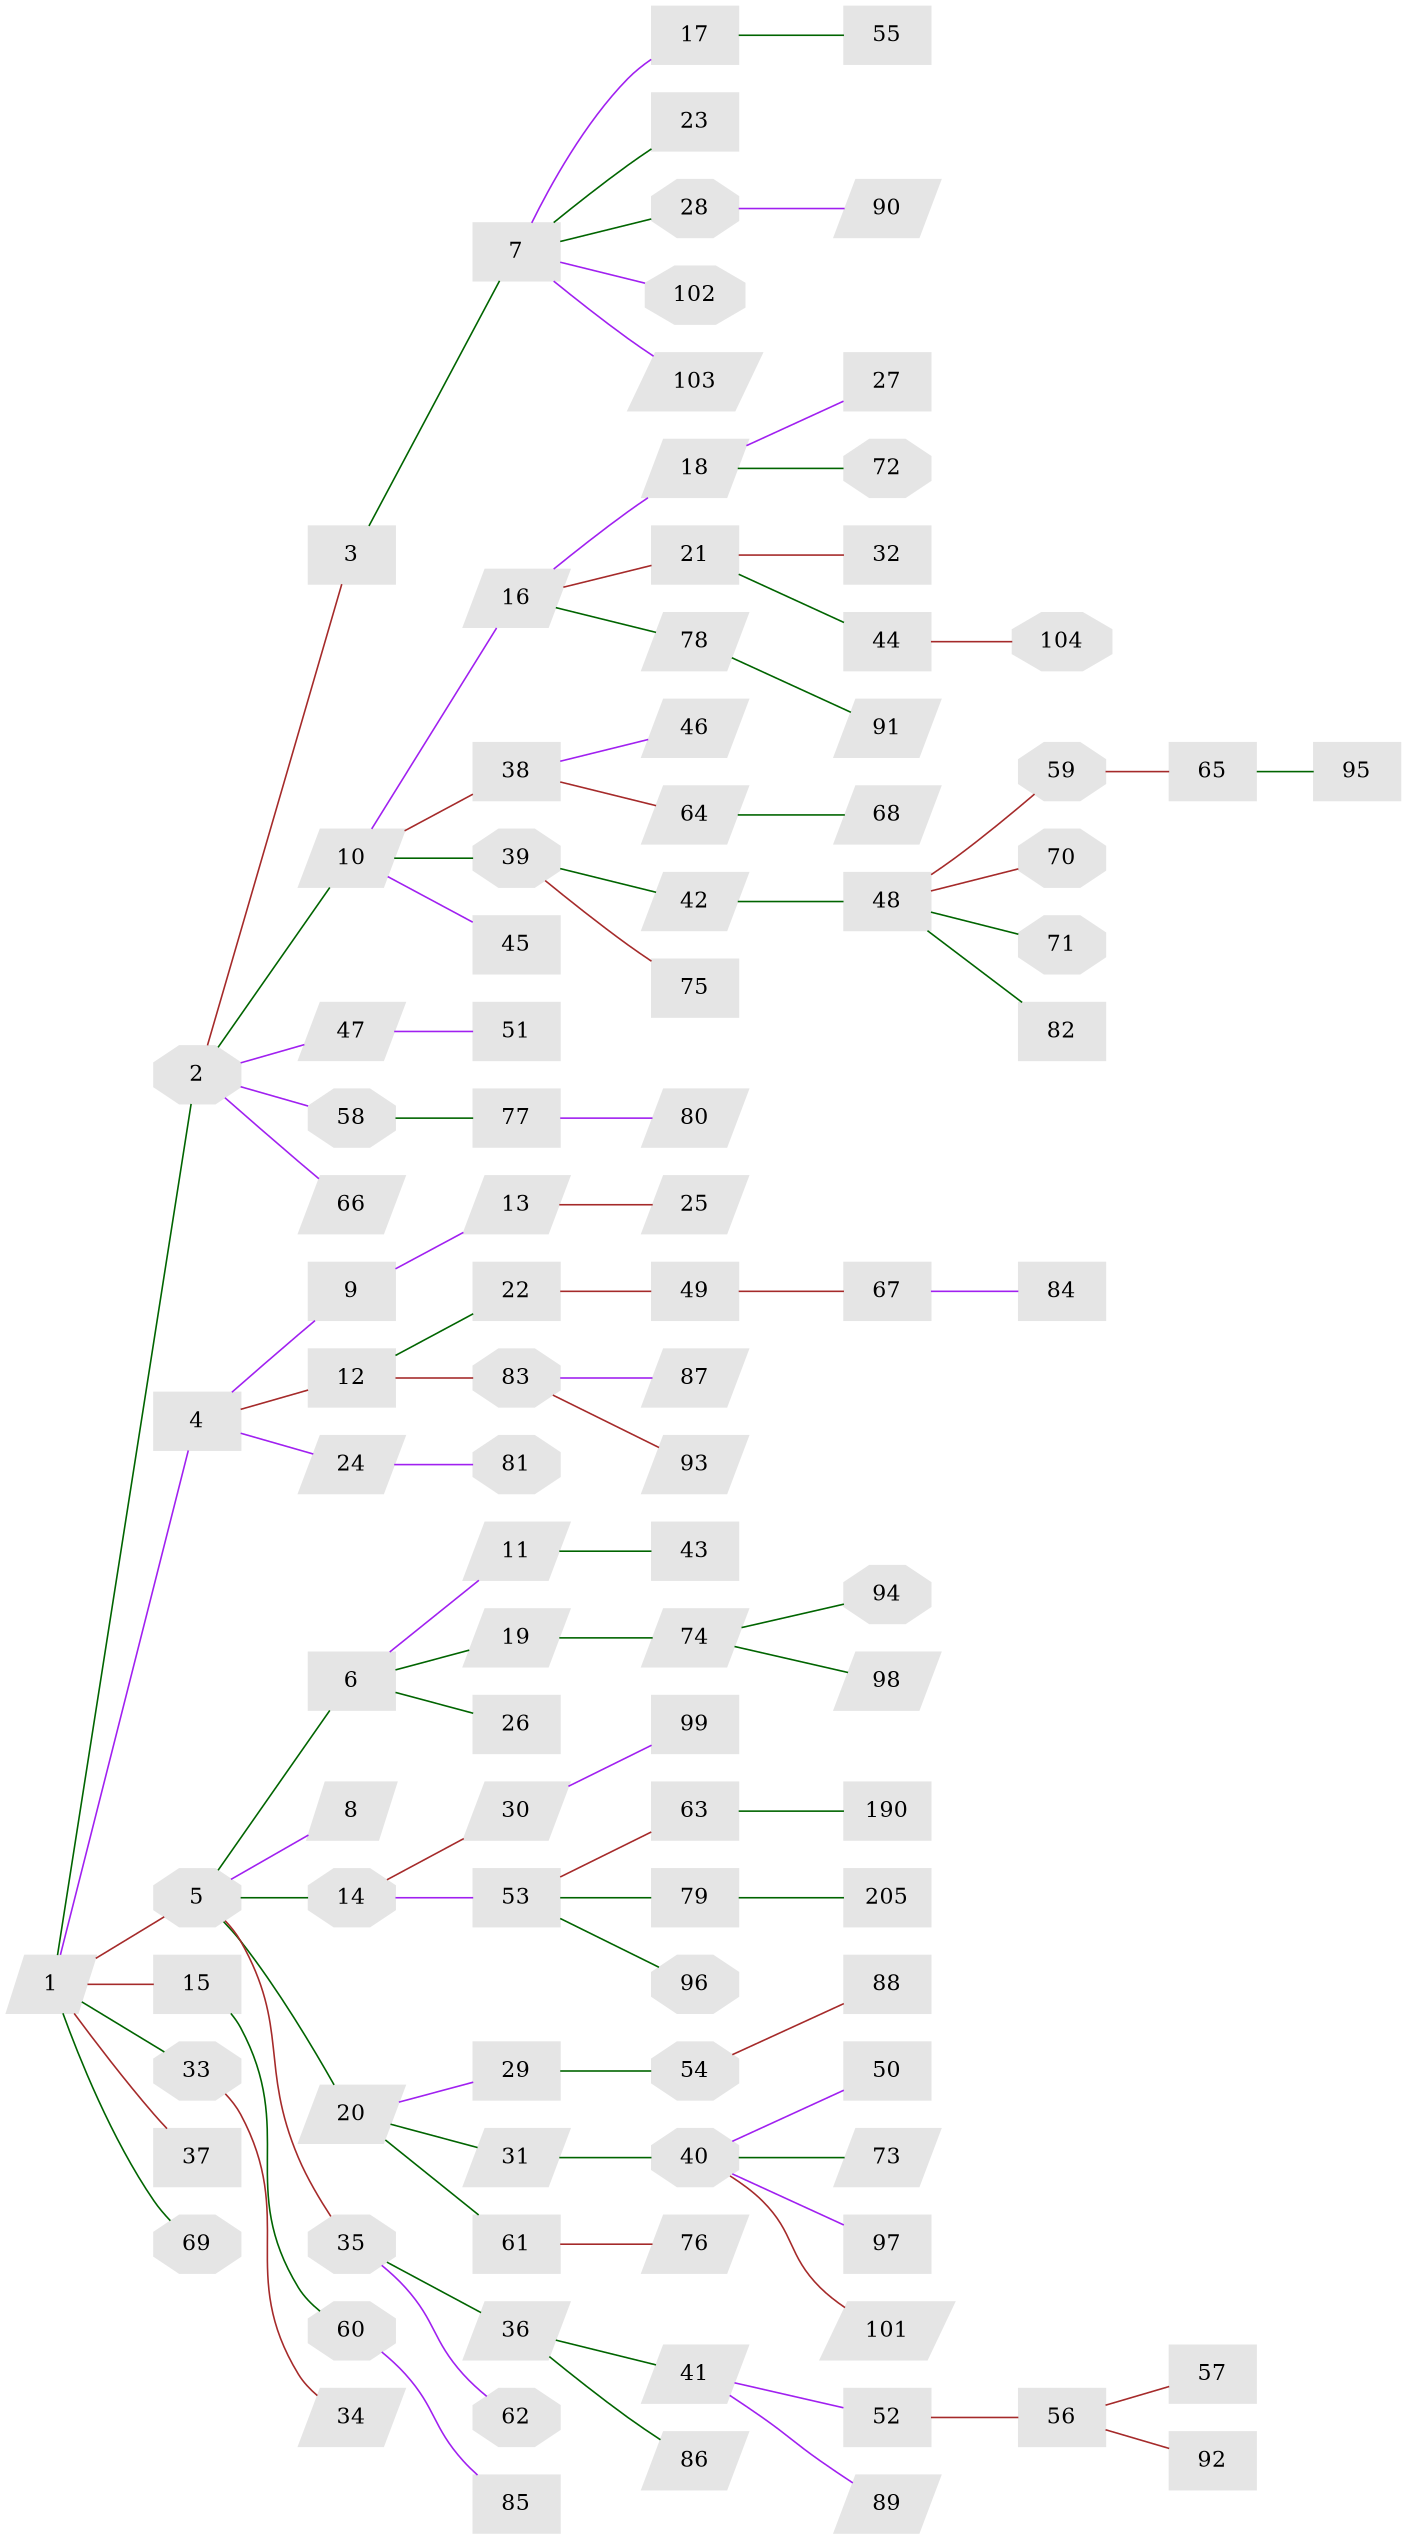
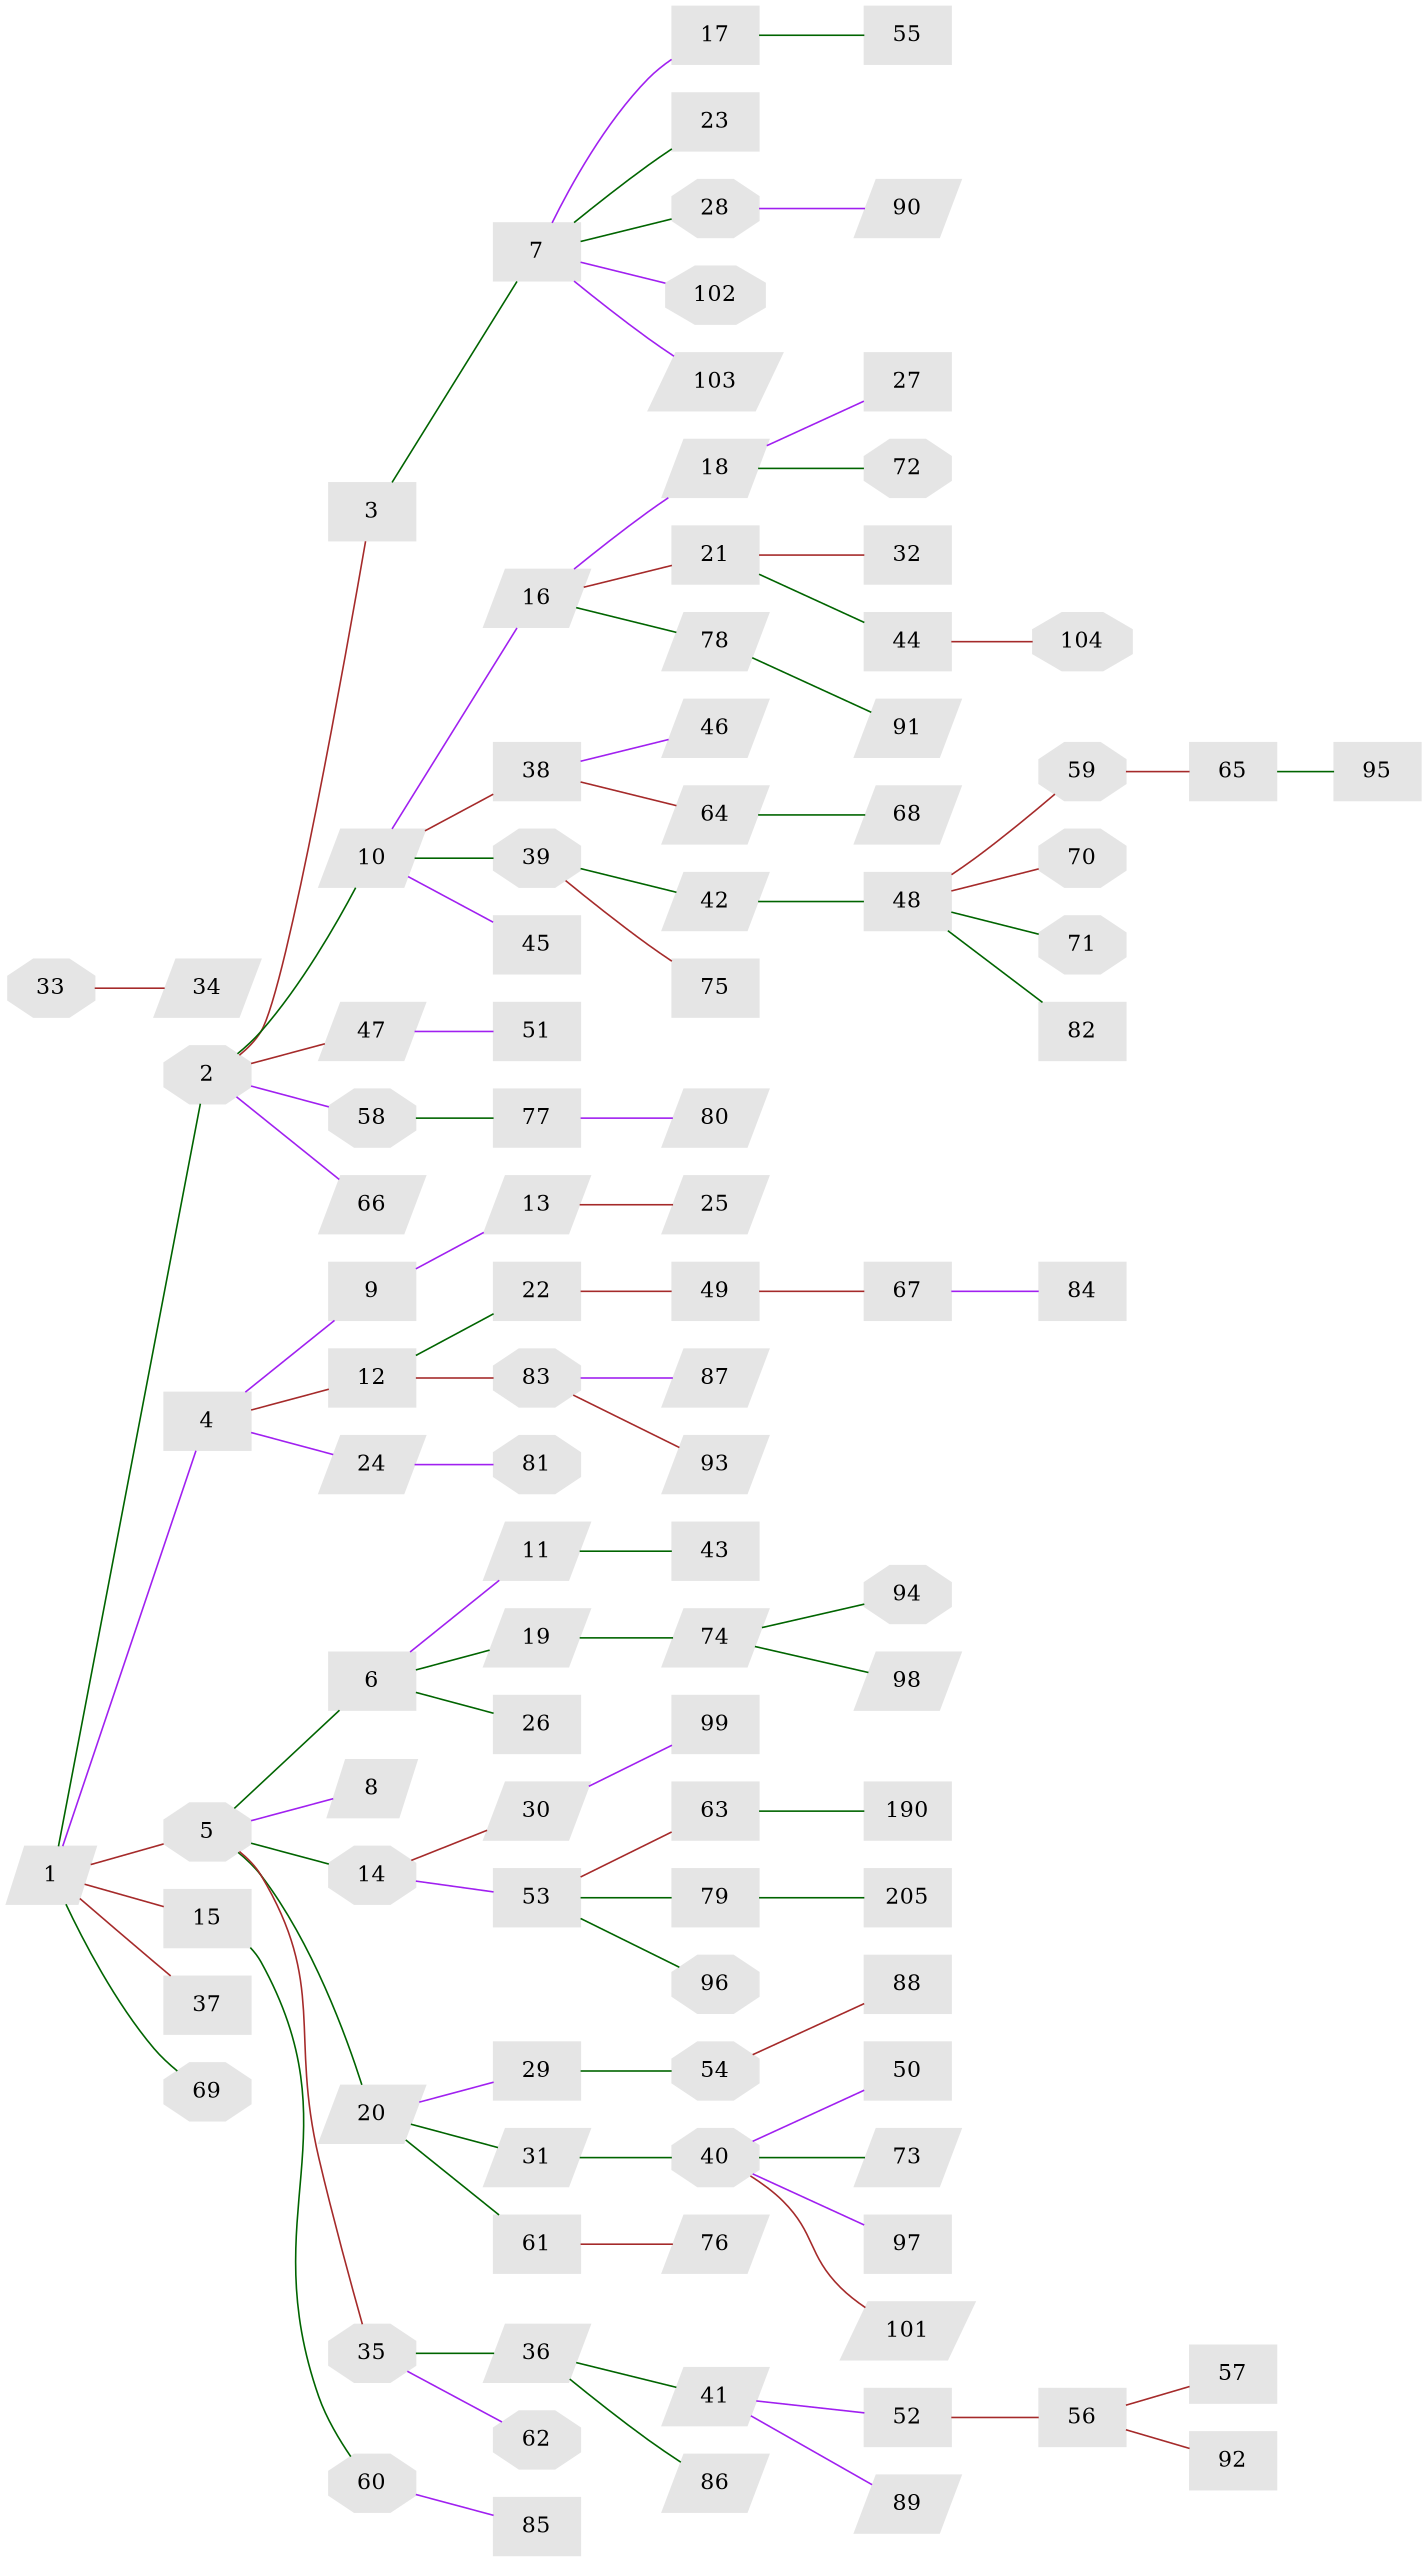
edge "47" -- "2": color purple -> brown
edge "1" -- "33": removed
